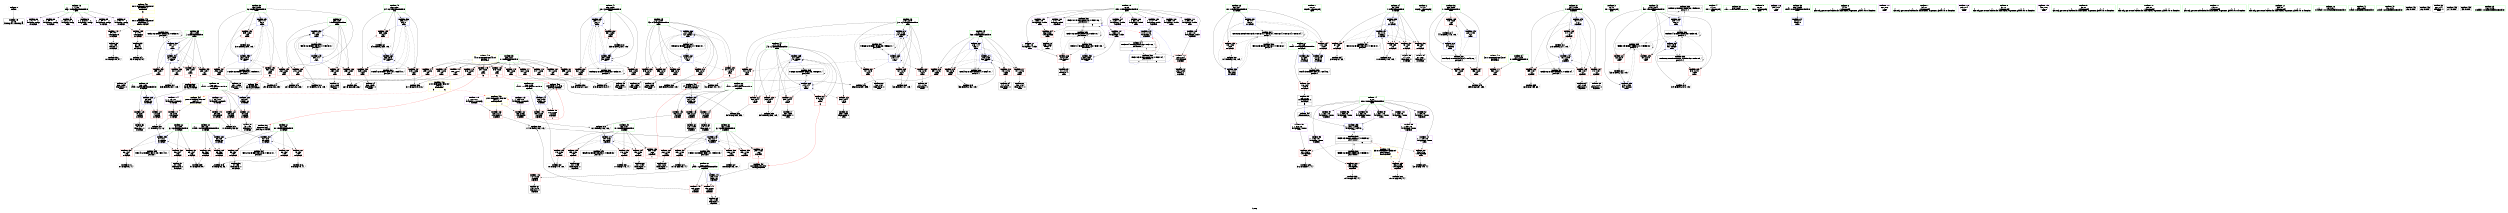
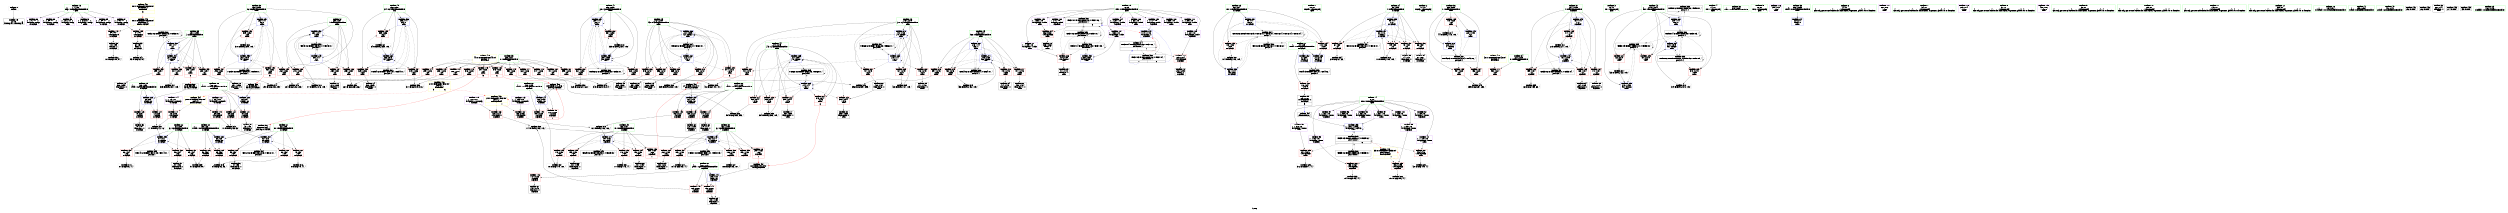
edge "NodeID: 44" -> "NodeID: 213": now "NodeID: 82" -> "NodeID: 213"
